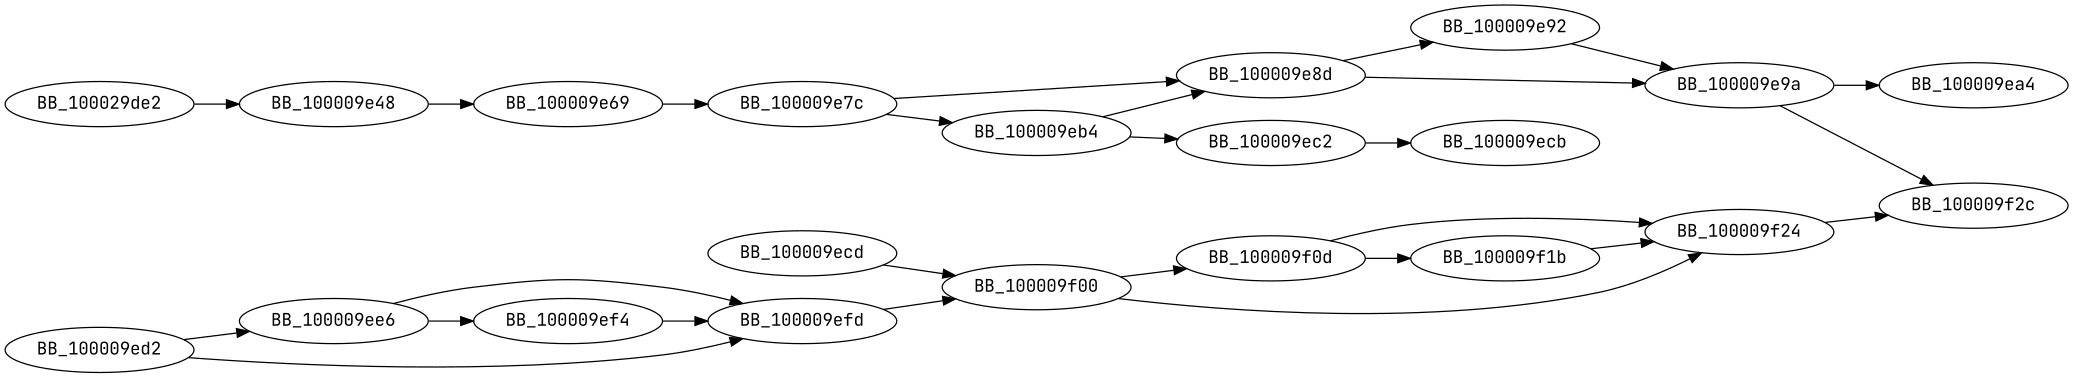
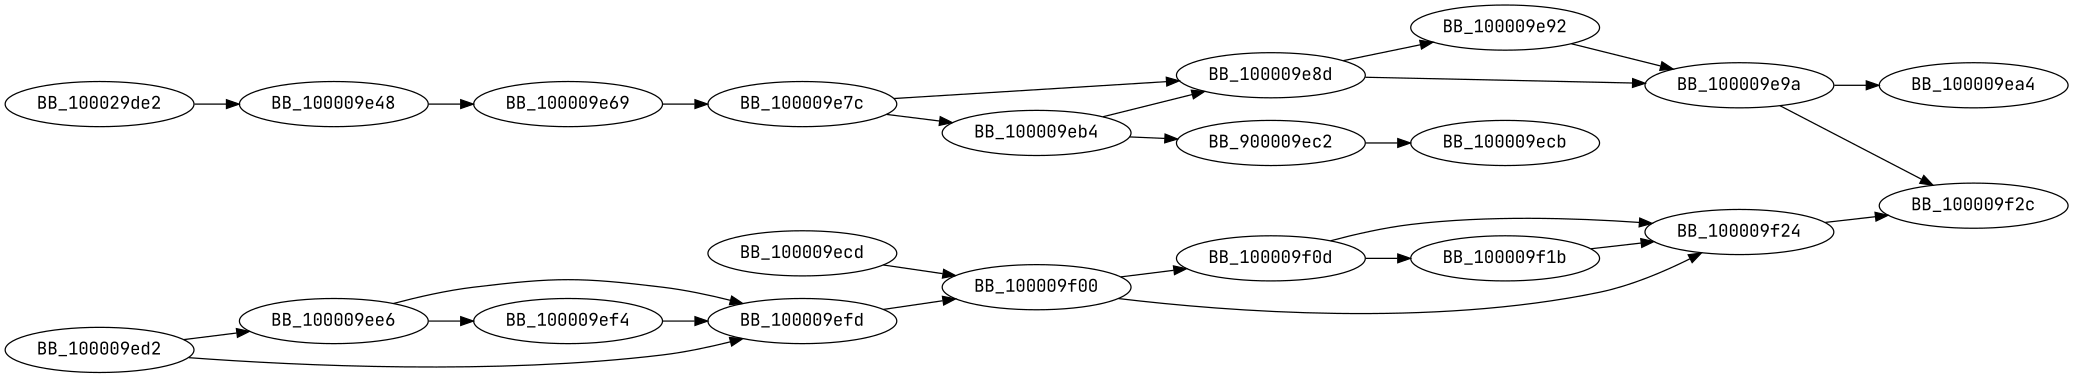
node "BB_100009ec2": label "BB_100009ec2" -> "BB_900009ec2"
